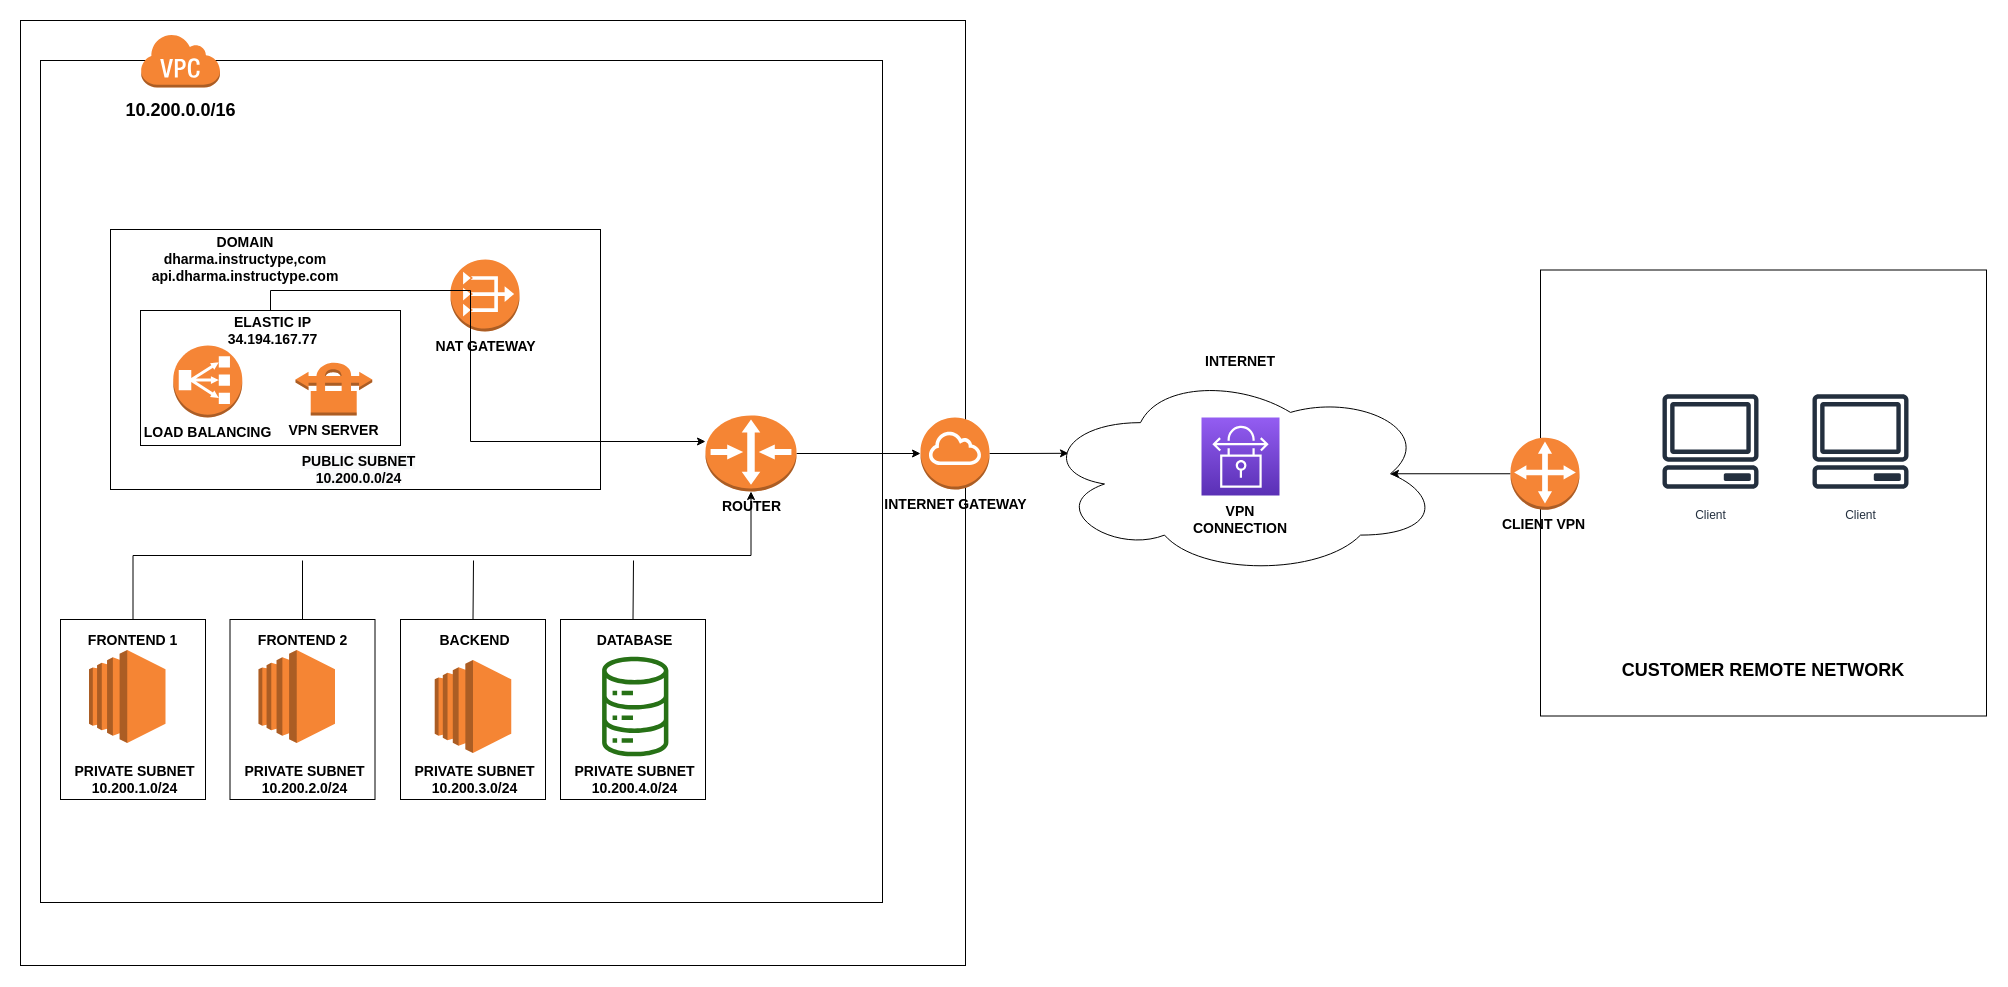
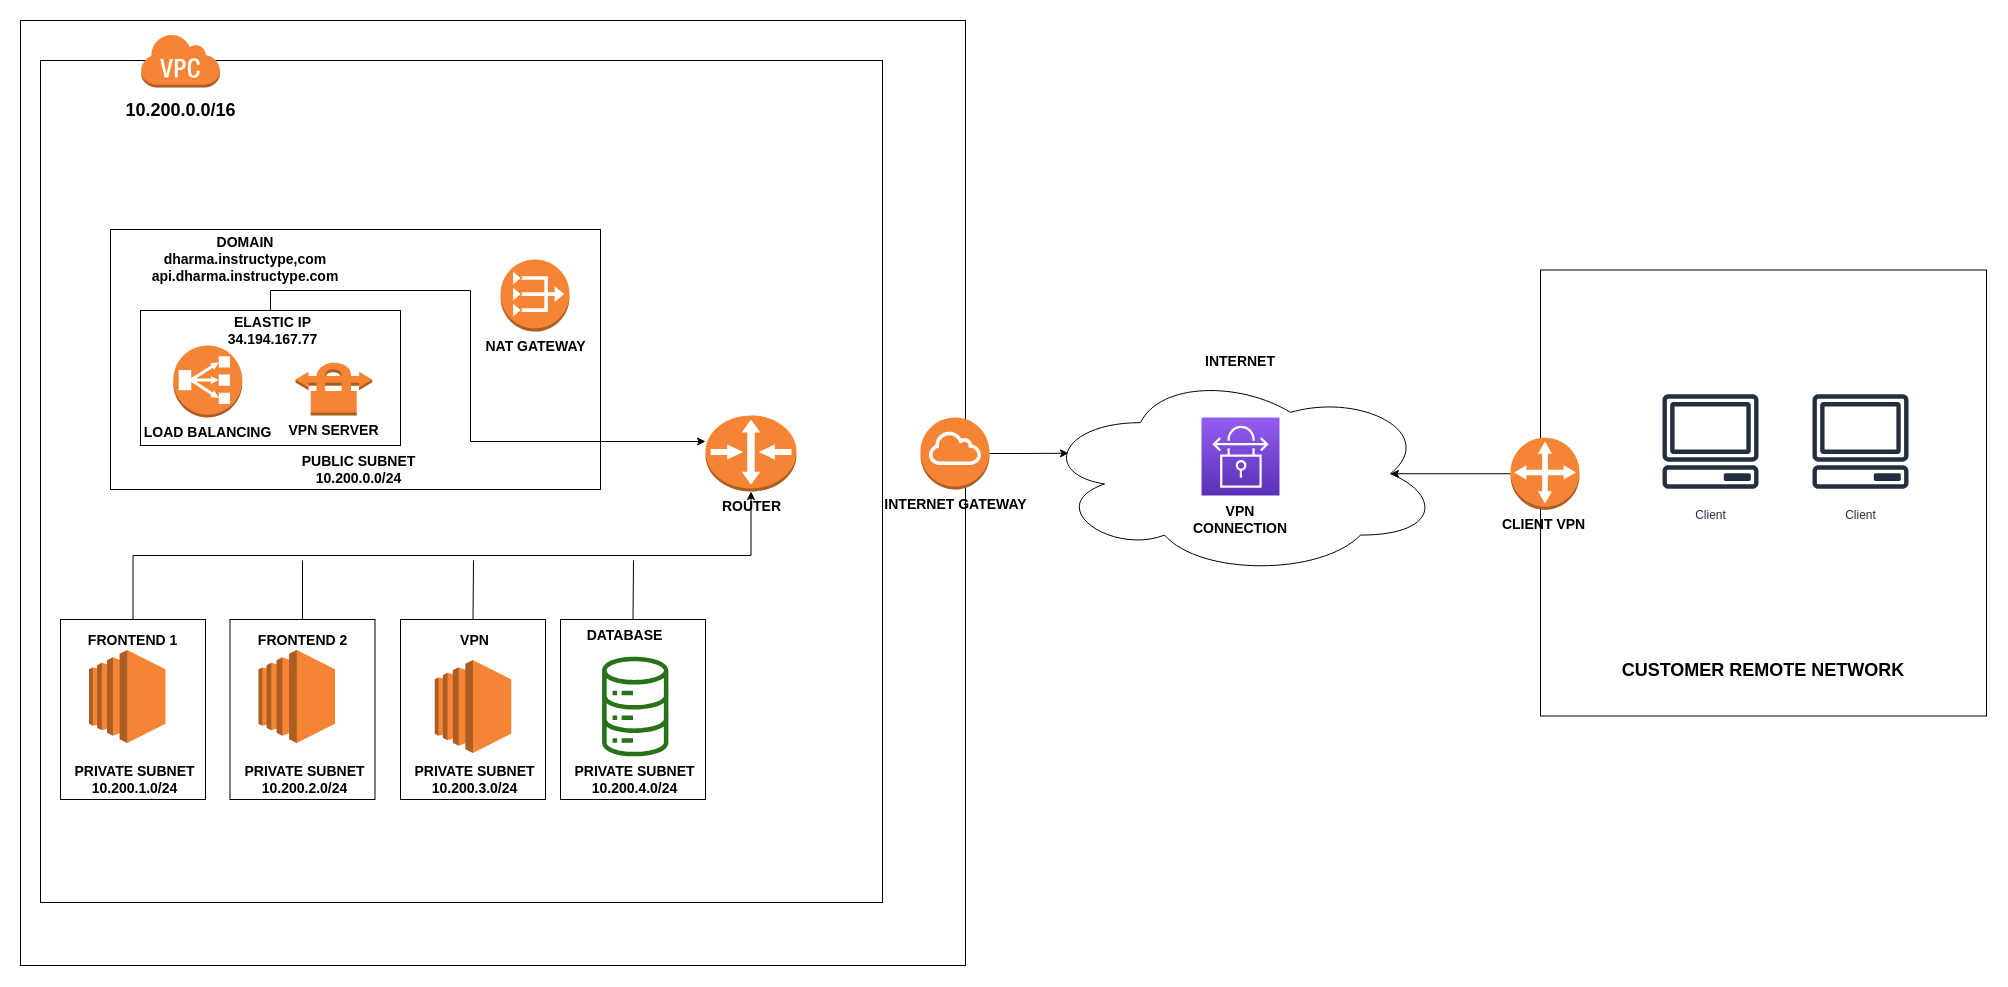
node "NAT GATEWAY": moved (485, 296) -> (535, 296)
edge "ROUTER" -> "INTERNET GATEWAY": removed
node "DATABASE": moved (635, 640) -> (625, 635)
node "BACKEND": label "BACKEND" -> "VPN"
